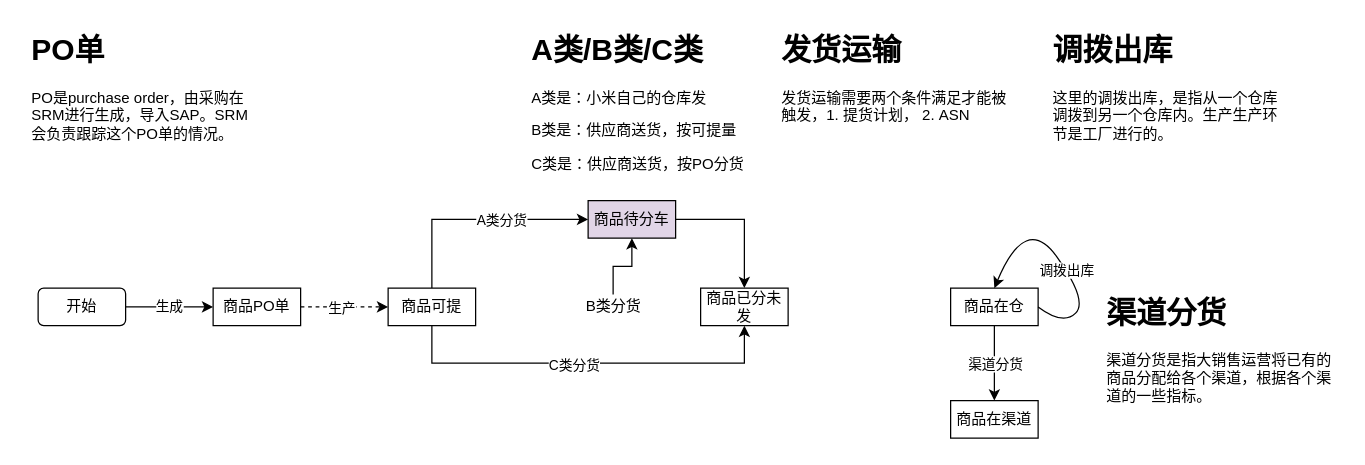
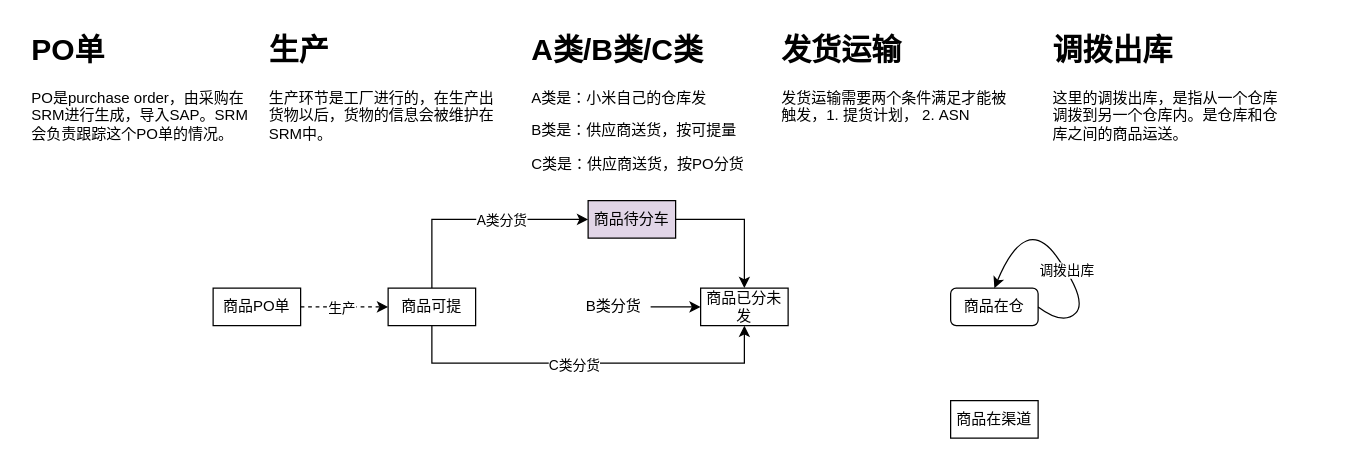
node "调拨出库这里的调拨出库，是指从一个仓库调拨到另一个仓库内。生产生产环节是工厂进行的。": label "调拨出库这里的调拨出库，是指从一个仓库调拨到另一个仓库内。生产生产环节是工厂进行的。" -> "调拨出库这里的调拨出库，是指从一个仓库调拨到另一个仓库内。是仓库和仓库之间的商品运送。"
node "生产生产环节是工厂进行的，在生产出货物以后，货物的信息会被维护在SRM中。": added
edge "B类分货" -> "商品待分车": now "B类分货" -> "商品已分未发"
node "开始": removed
edge "开始" -> "商品PO单": removed, label "生成"
node "商品在仓": shape rectangle -> rounded rectangle
edge "商品在仓" -> "商品在渠道": removed, label "渠道分货"
node "渠道分货渠道分货是指大销售运营将已有的商品分配给各个渠道，根据各个渠道的一些指标。": removed
